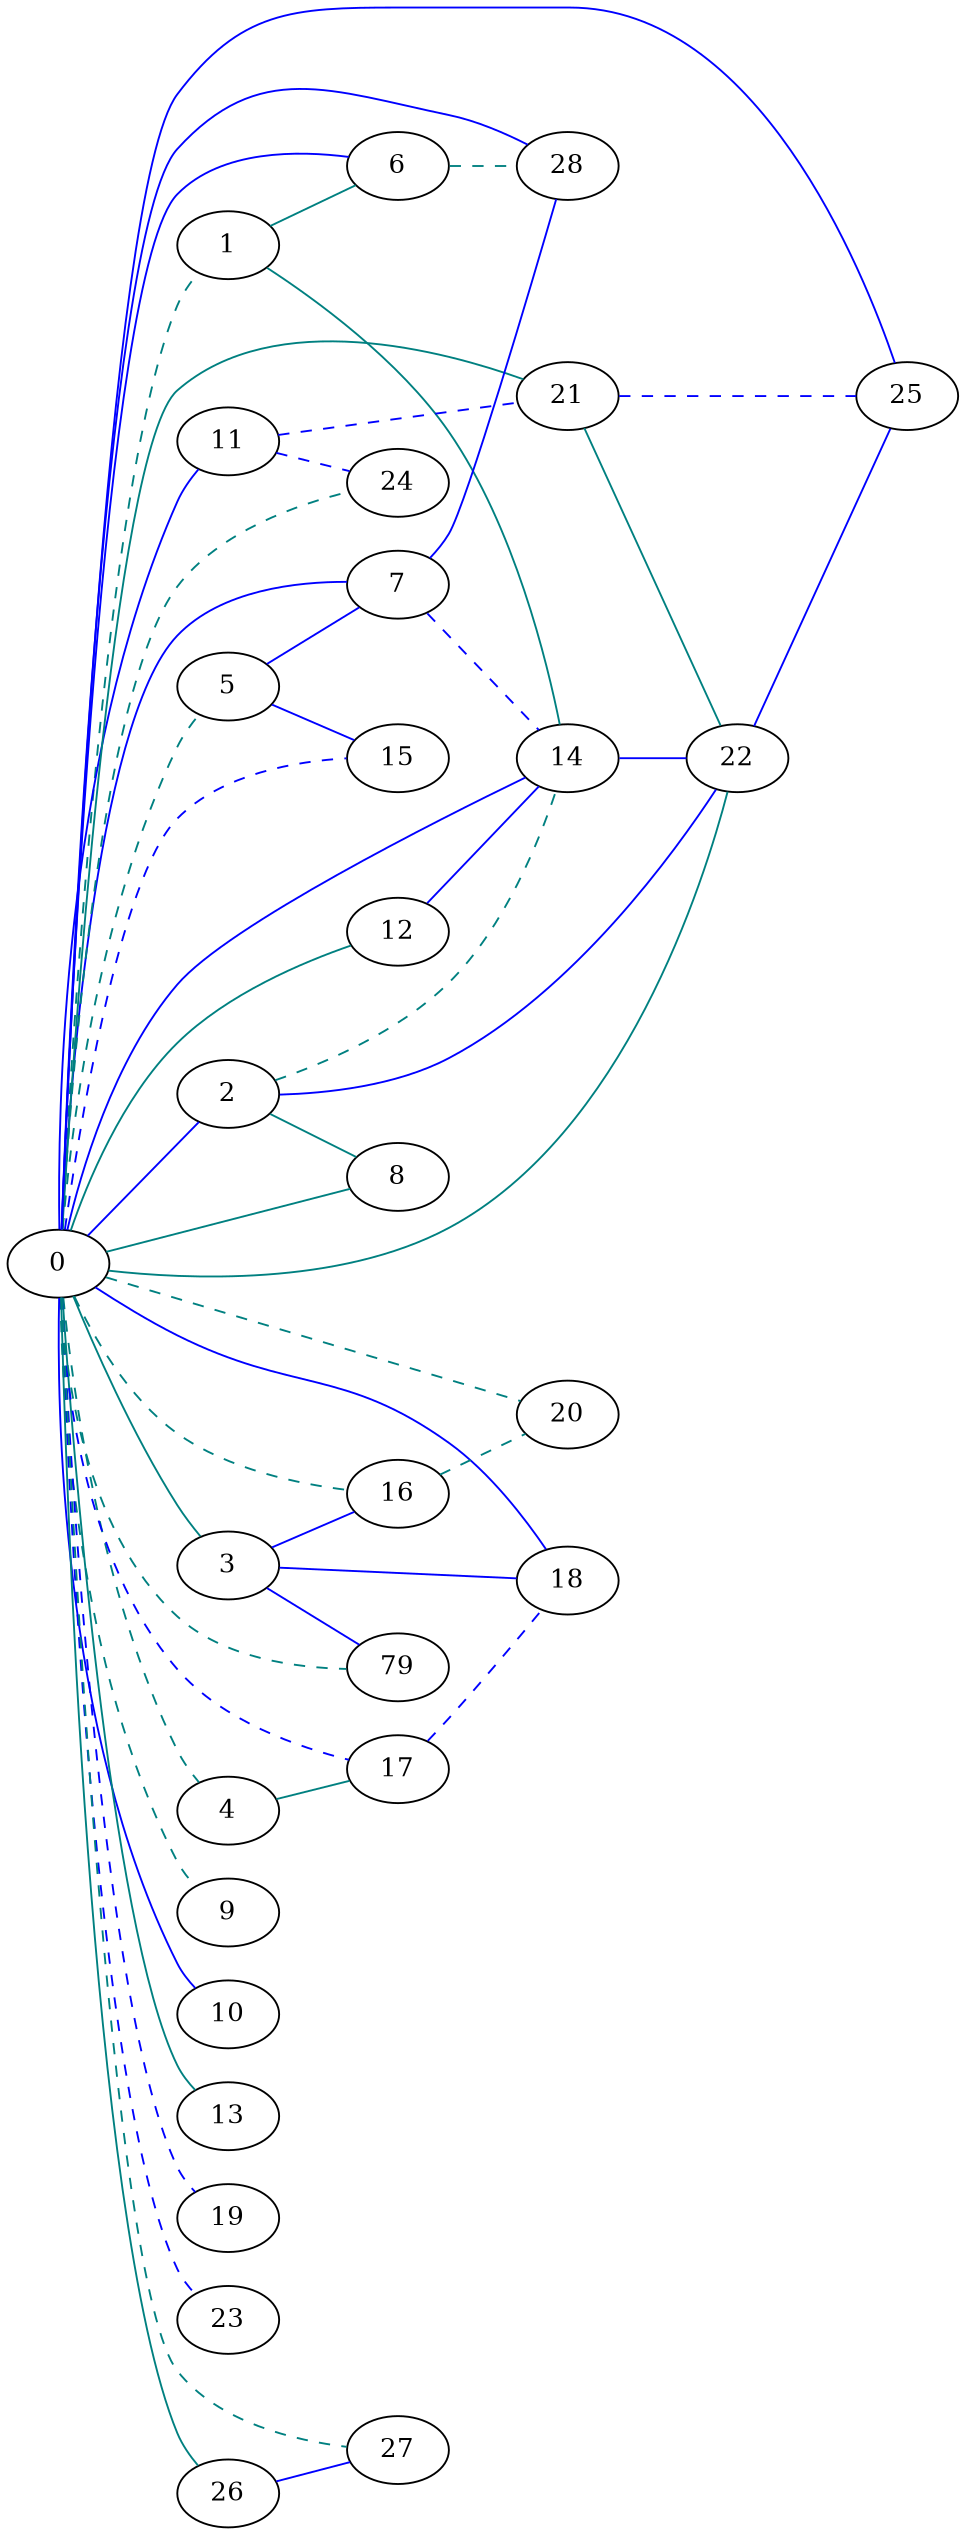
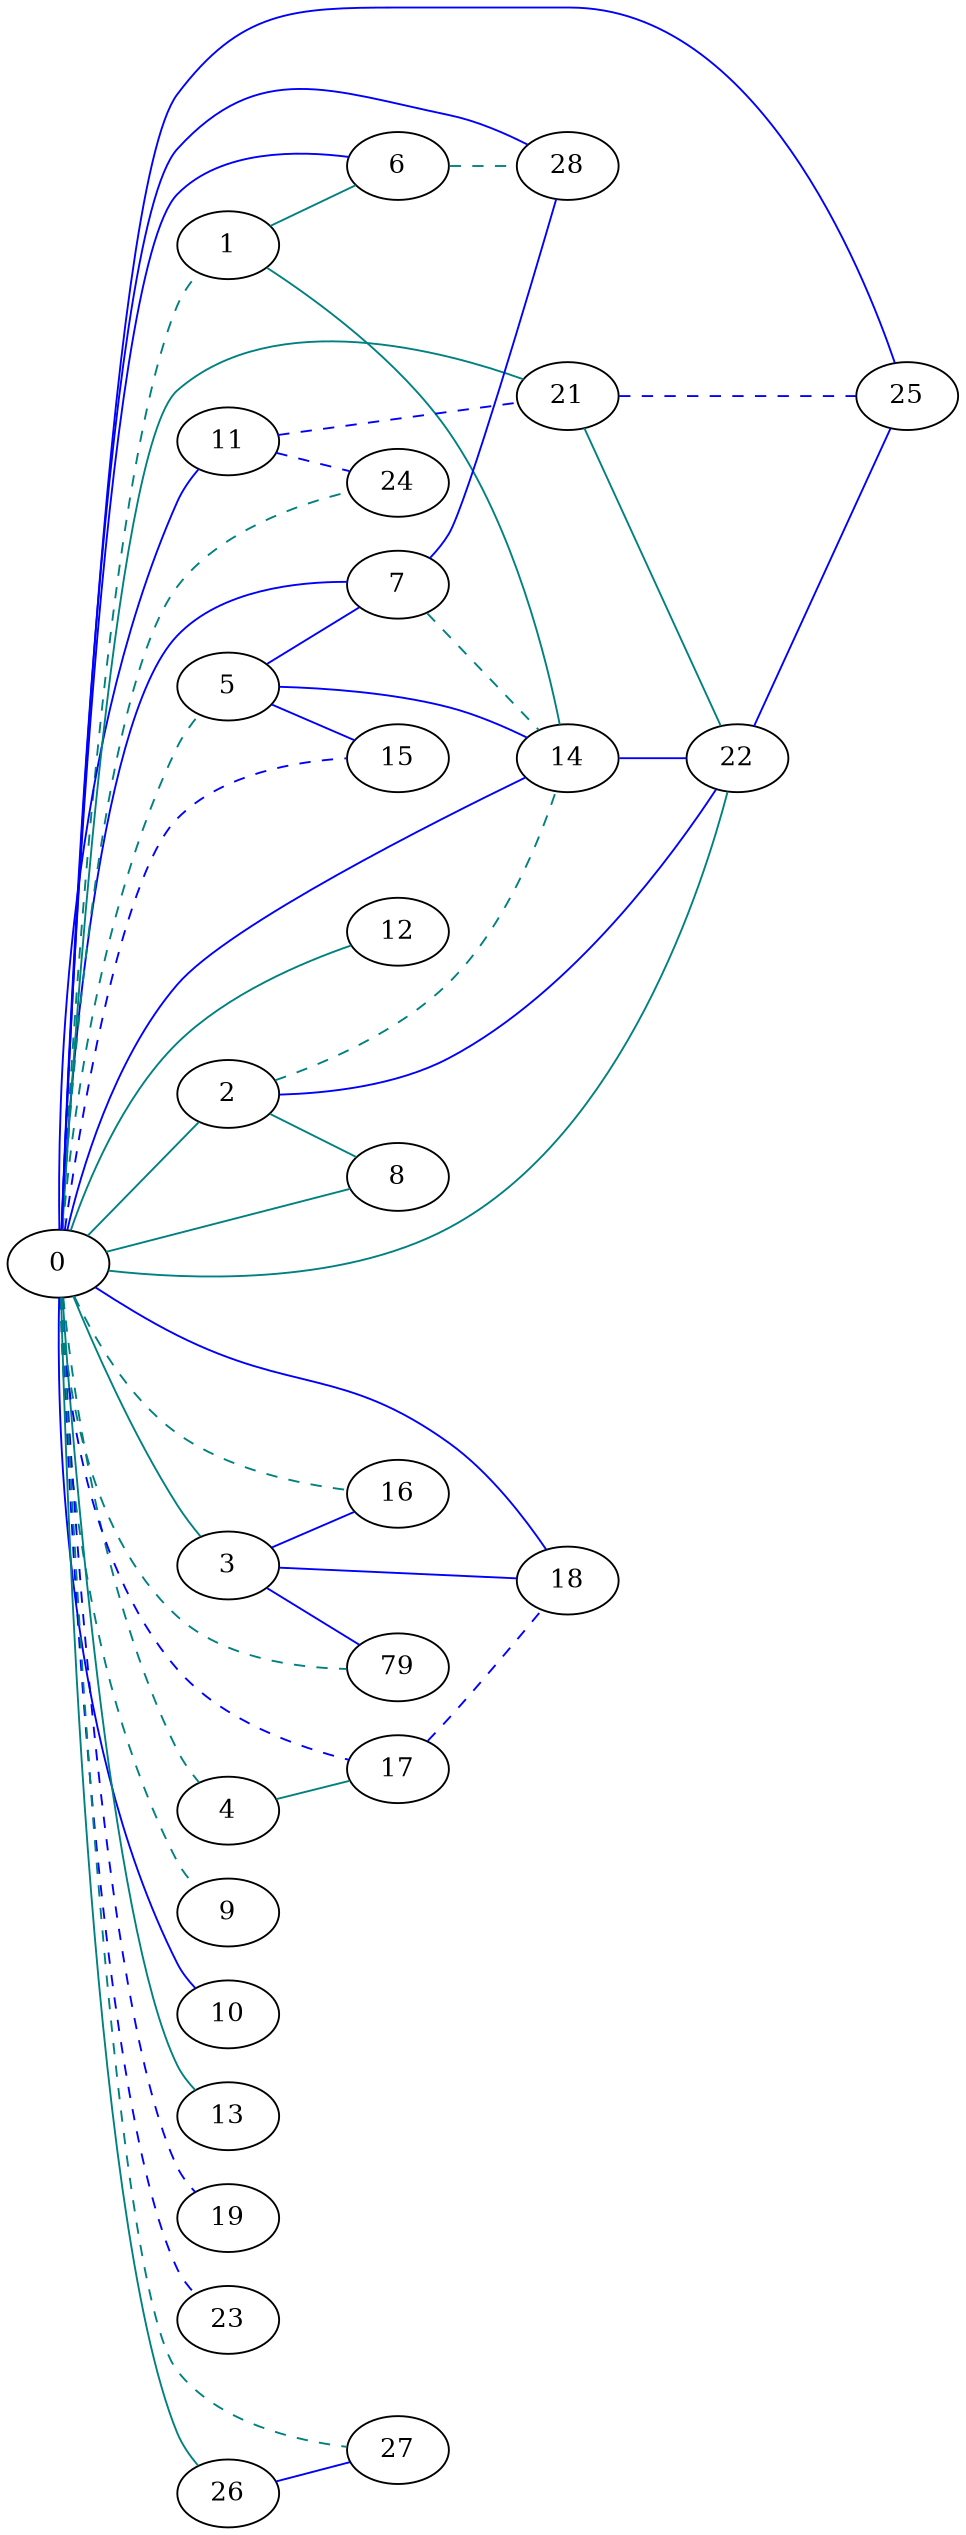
edge "7" -- "14": color blue -> teal
edge "14" -- "12": now "14" -- "5"
edge "2" -- "0": color blue -> teal
node "20": removed
